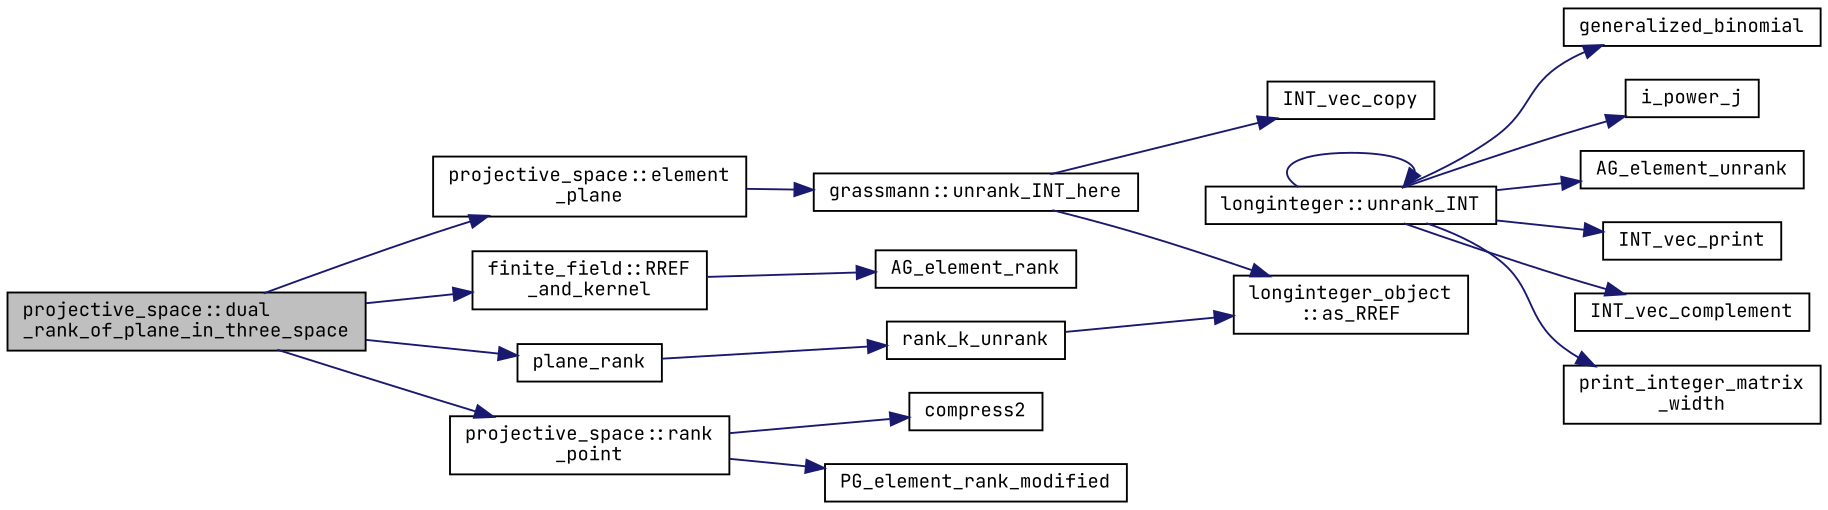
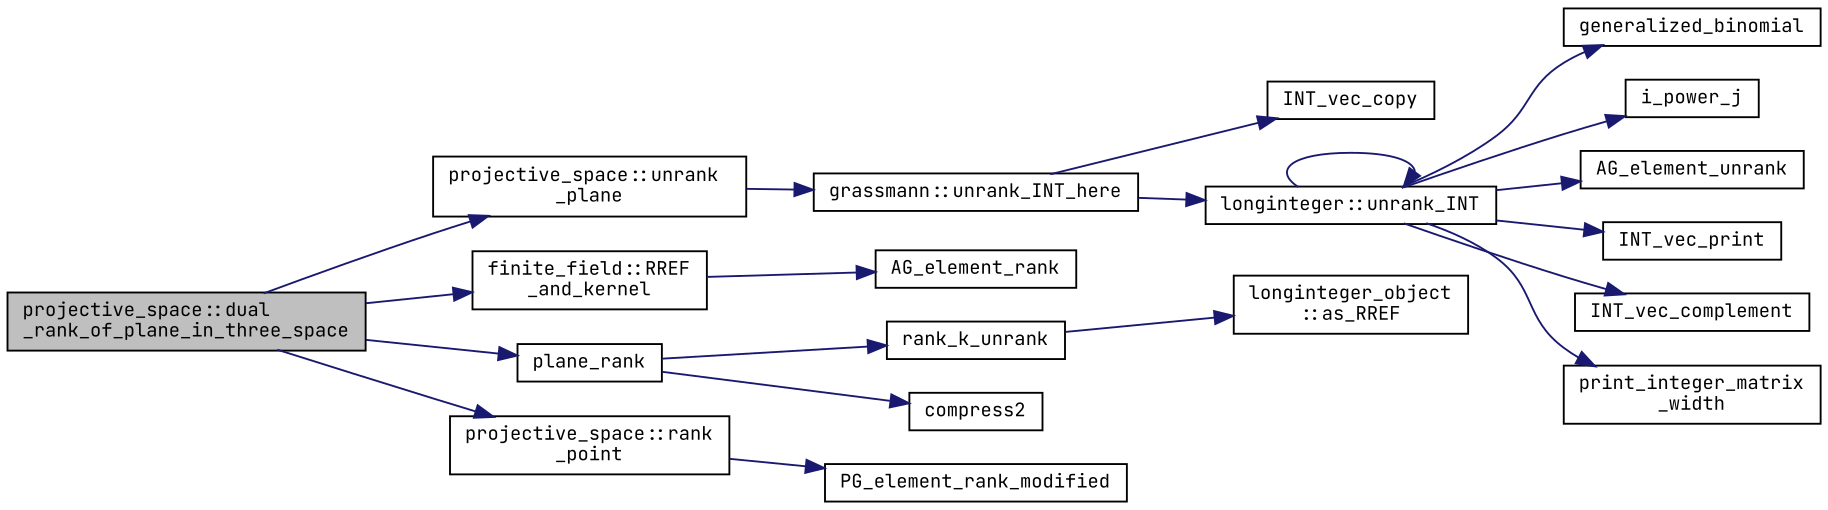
node "projective_space::element _plane": label "projective_space::element _plane" -> "projective_space::unrank _plane"
edge "grassmann::unrank_INT_here" -> "longinteger_object ::as_RREF": now "grassmann::unrank_INT_here" -> "longinteger::unrank_INT"
edge "projective_space::rank _point" -> "compress2": now "plane_rank" -> "compress2"
